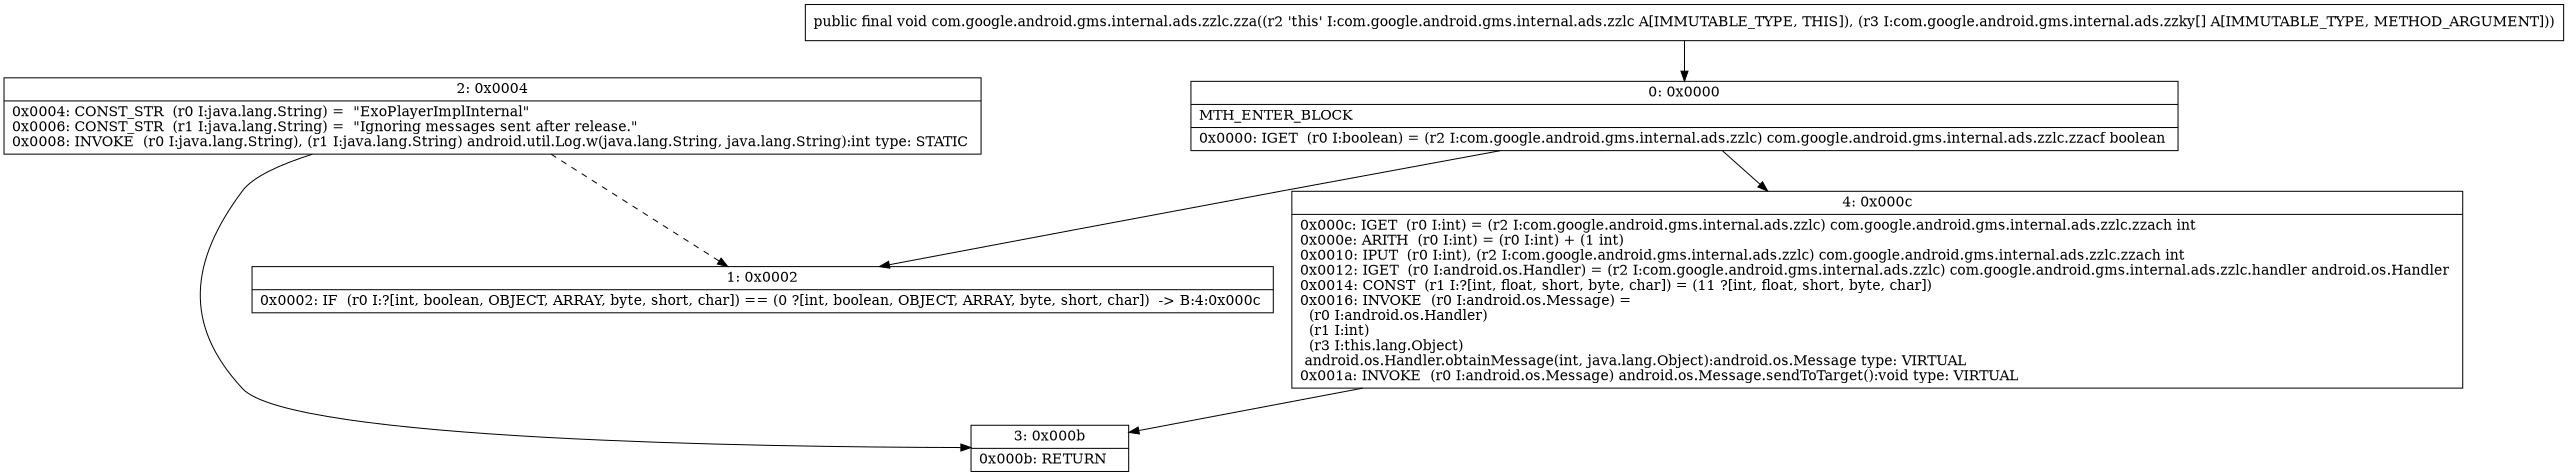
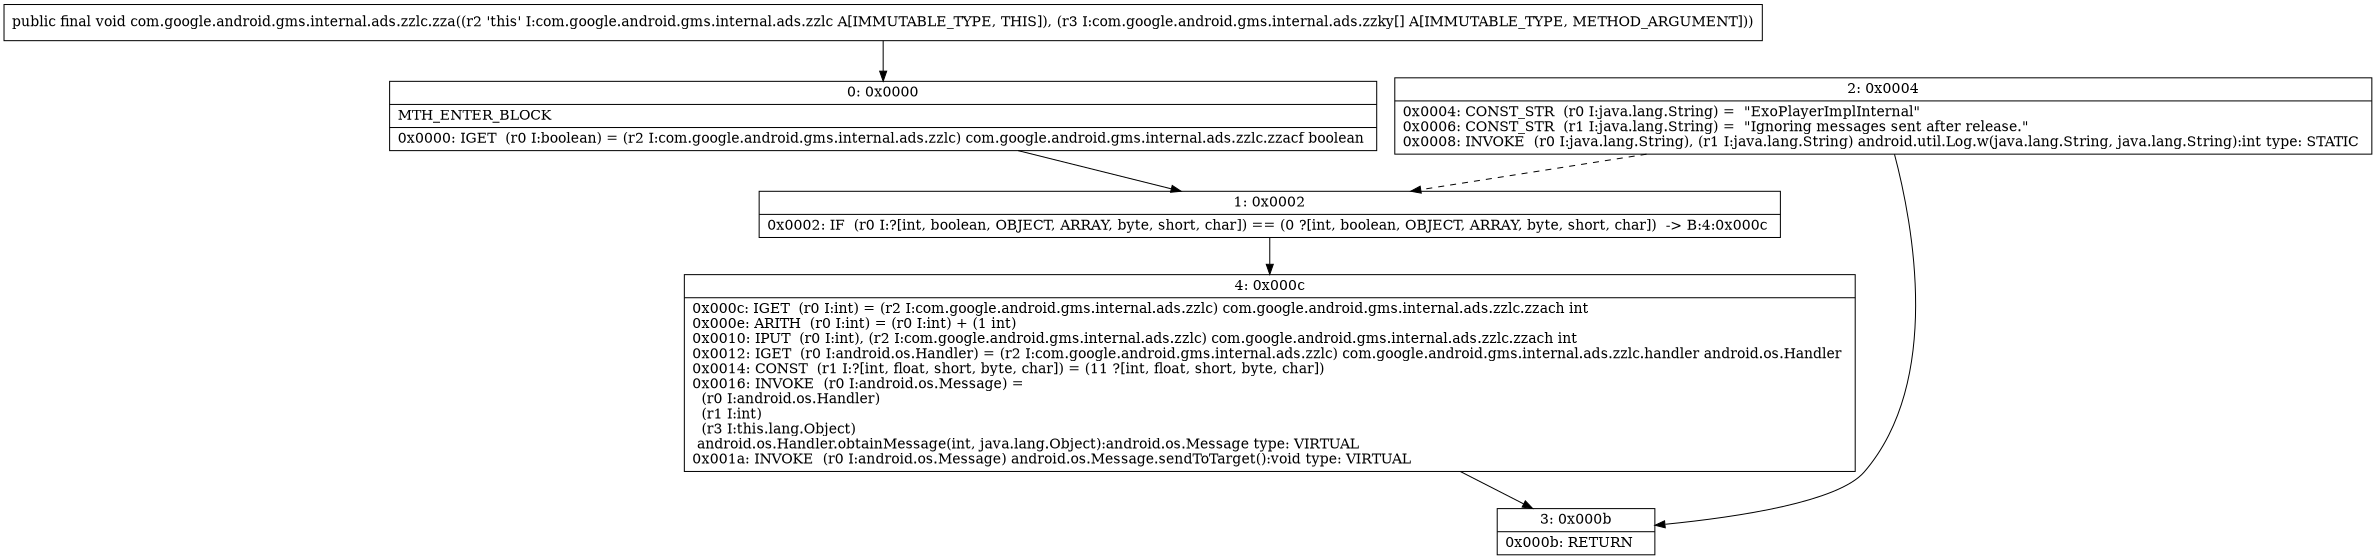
edge "0: 0x0000" -> "4: 0x000c": now "1: 0x0002" -> "4: 0x000c"
